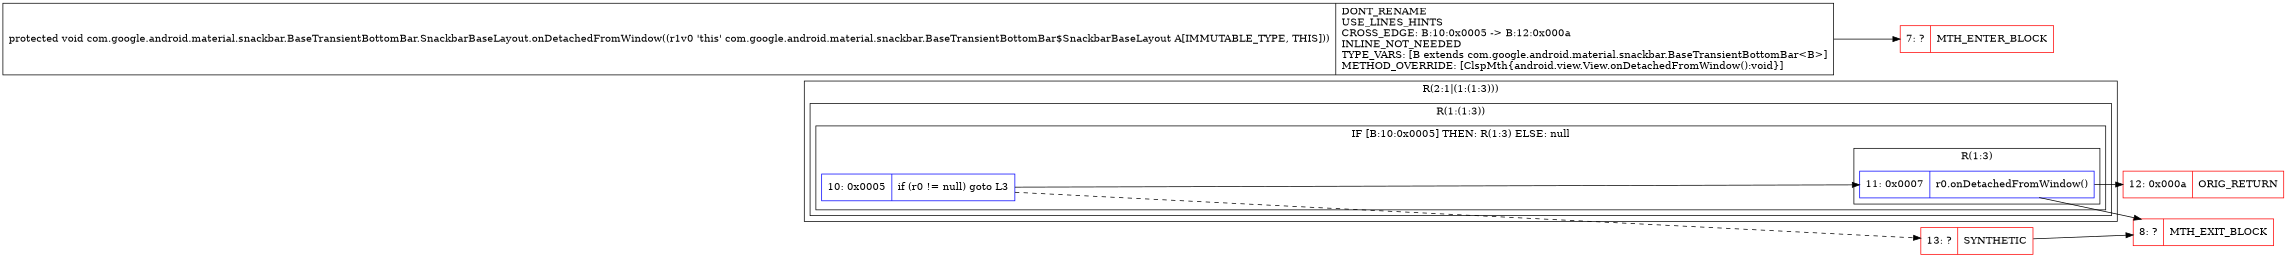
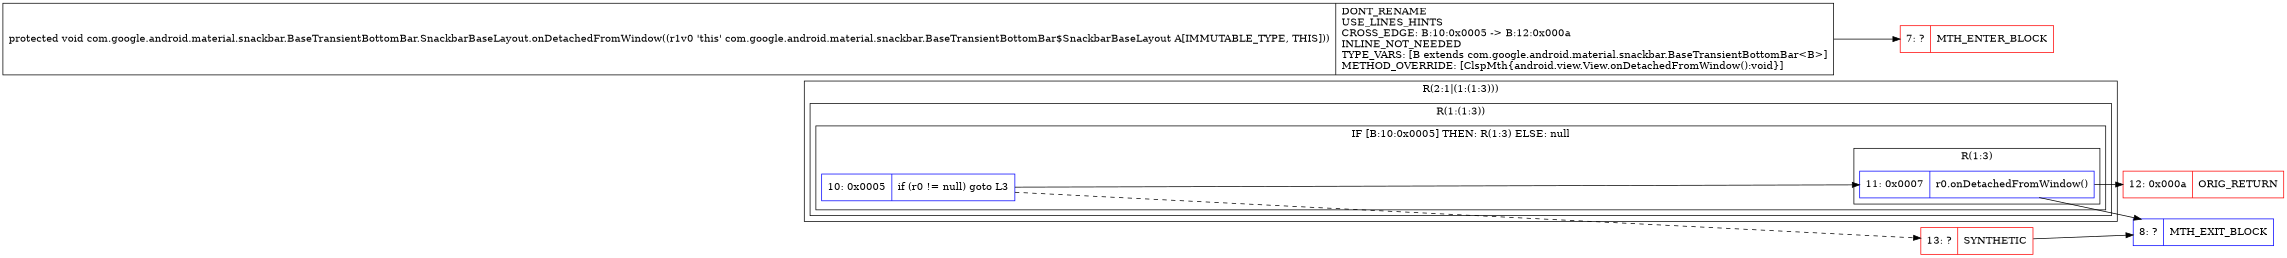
node "8: ?": color red -> blue
